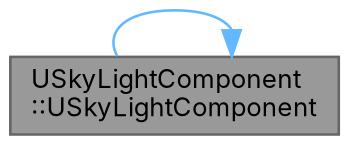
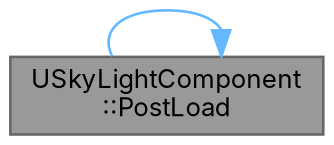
node "USkyLightComponent ::USkyLightComponent": label "USkyLightComponent ::USkyLightComponent" -> "USkyLightComponent ::PostLoad"
